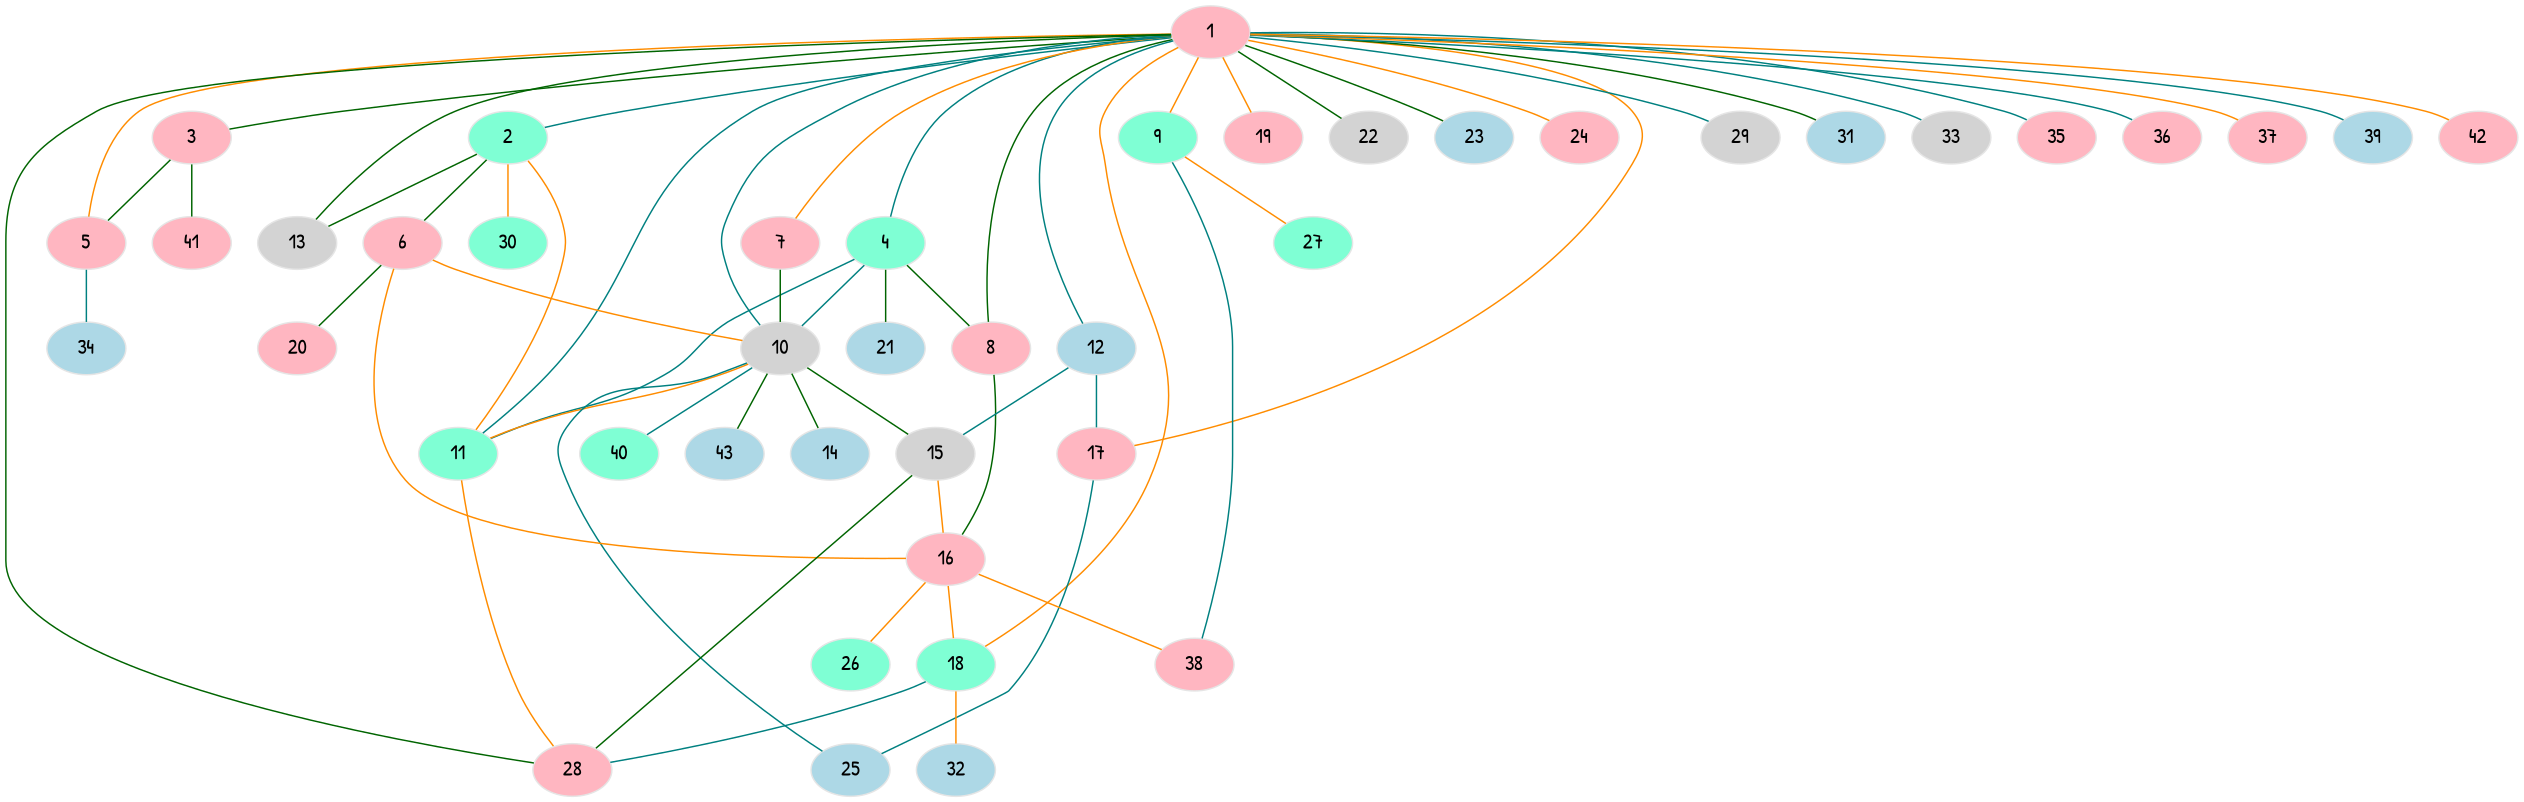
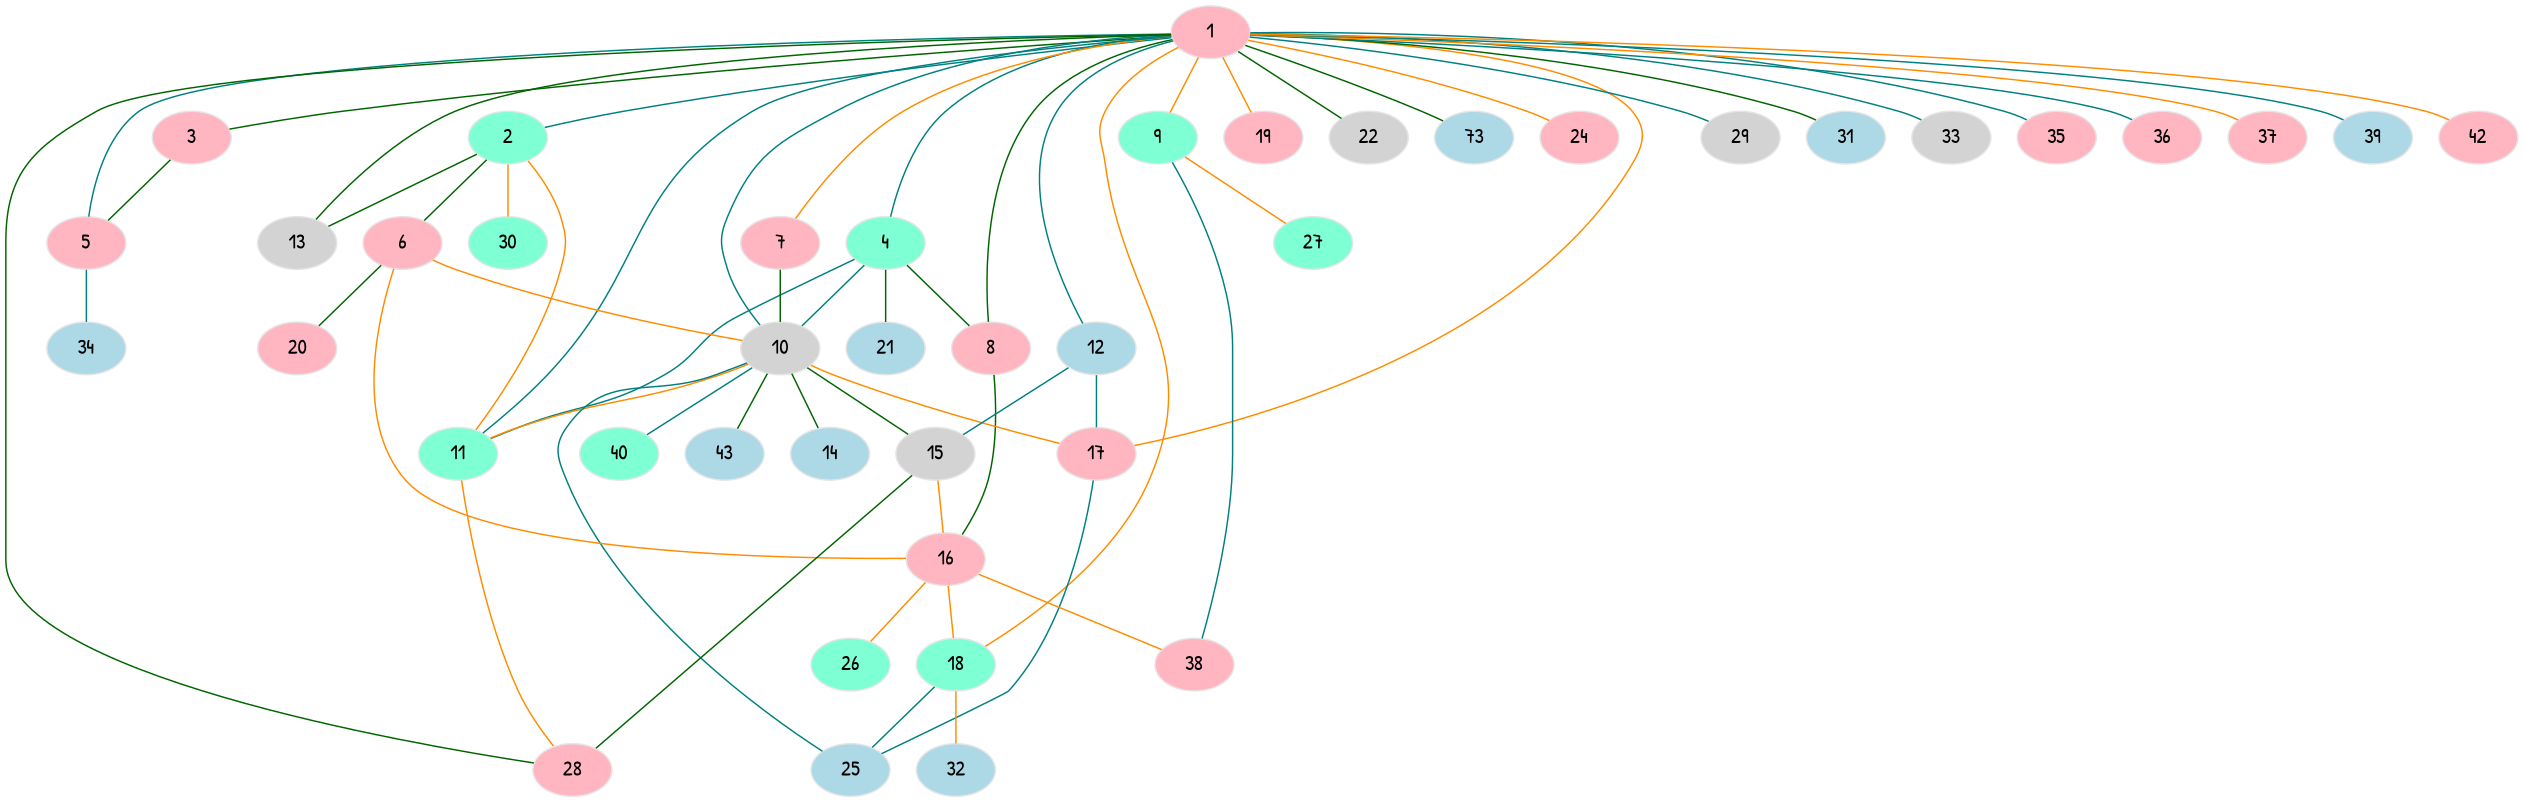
edge "1" -- "5": color darkorange -> teal
node "23": label "23" -> "73"
node "41": removed
edge "10" -- "17": added
edge "18" -- "28": now "18" -- "25"
